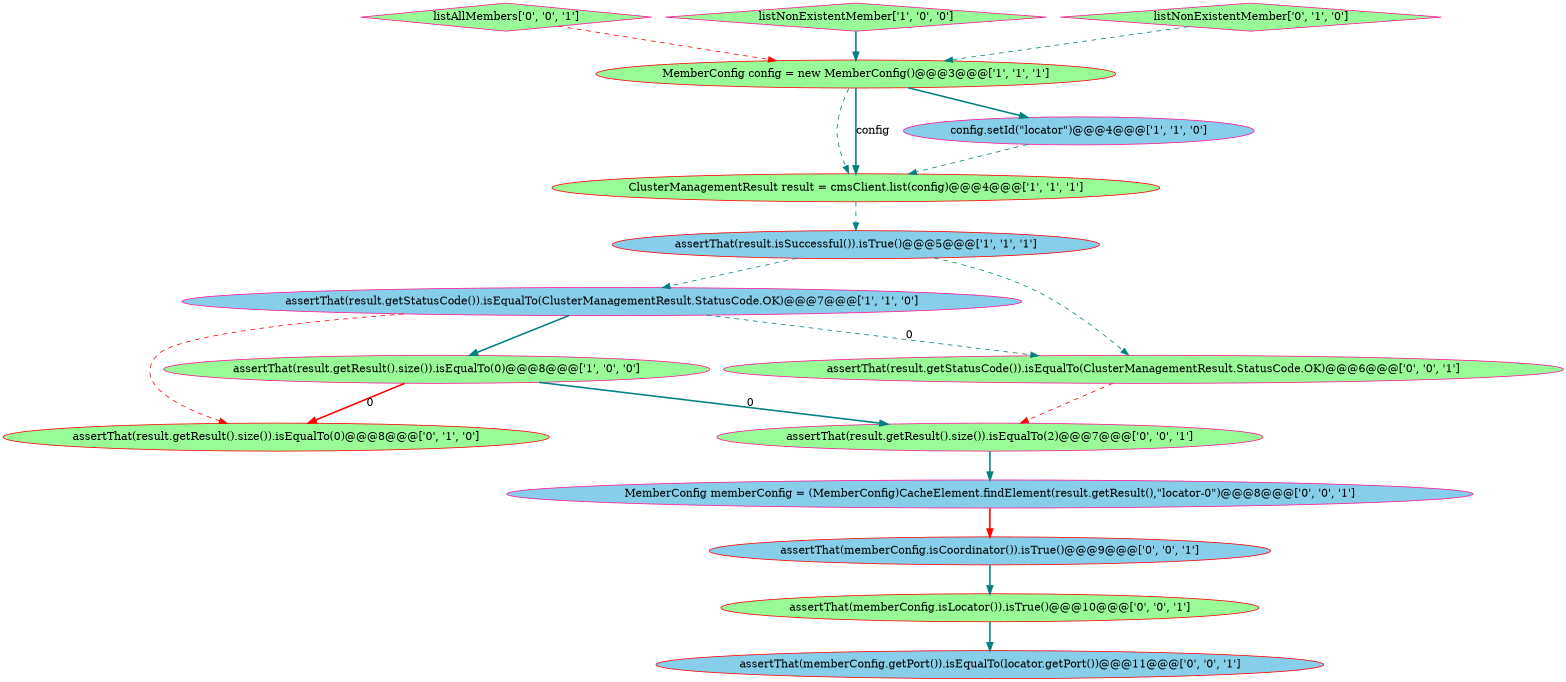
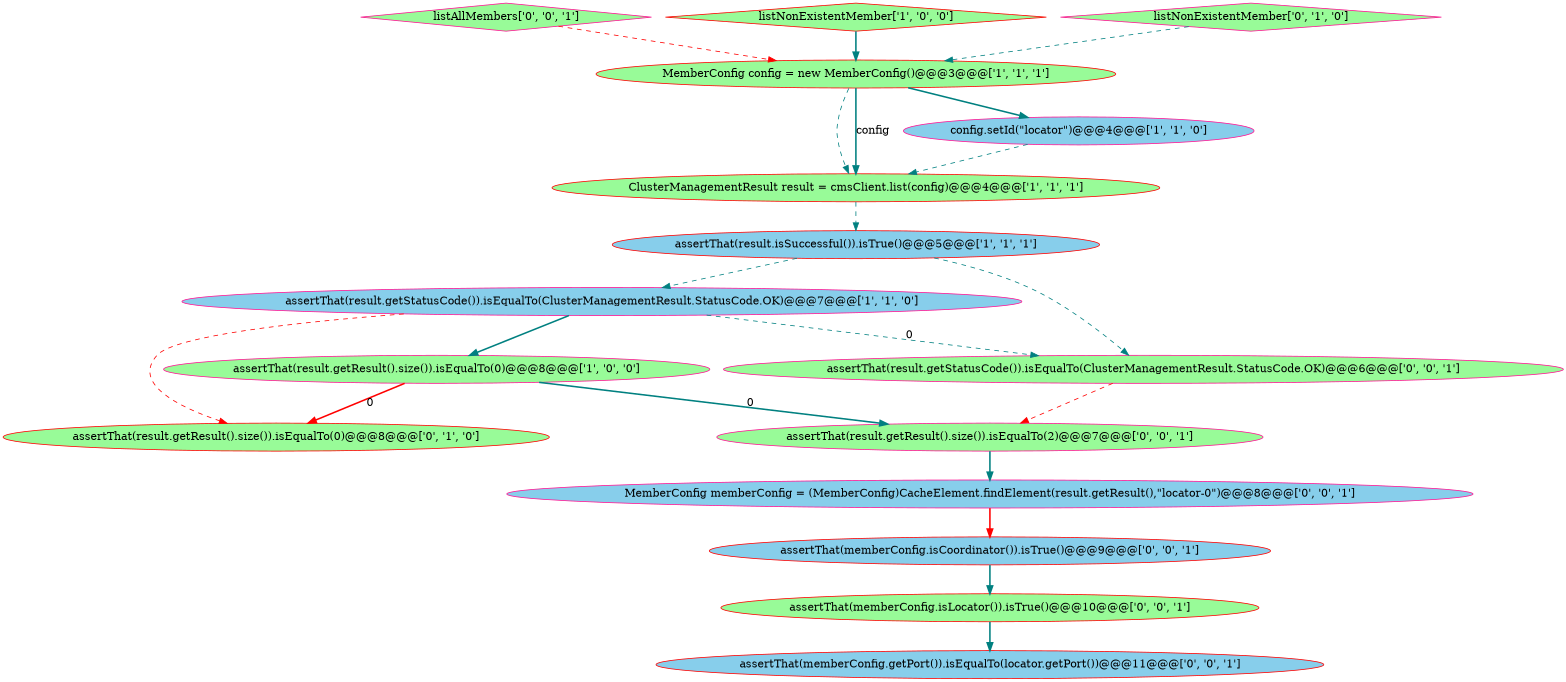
node "listNonExistentMember['1', '0', '0']": color deeppink -> red
